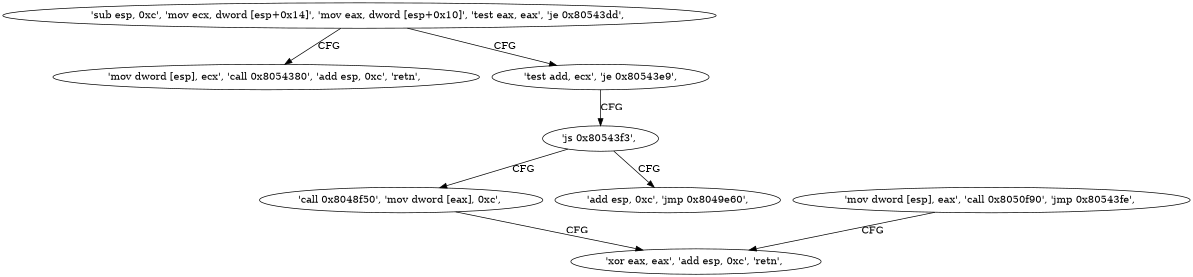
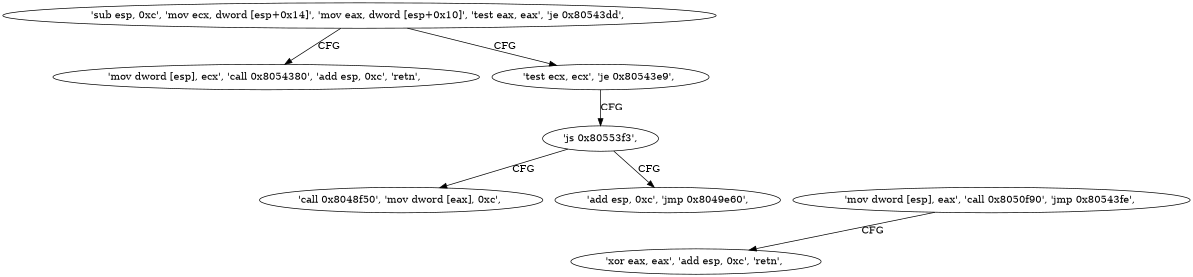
node "'test add, ecx', 'je 0x80543e9',": label "'test add, ecx', 'je 0x80543e9'," -> "'test ecx, ecx', 'je 0x80543e9',"
node "'js 0x80543f3',": label "'js 0x80543f3'," -> "'js 0x80553f3',"
edge "'call 0x8048f50', 'mov dword [eax], 0xc'," -> "'xor eax, eax', 'add esp, 0xc', 'retn',": removed, label "CFG"
